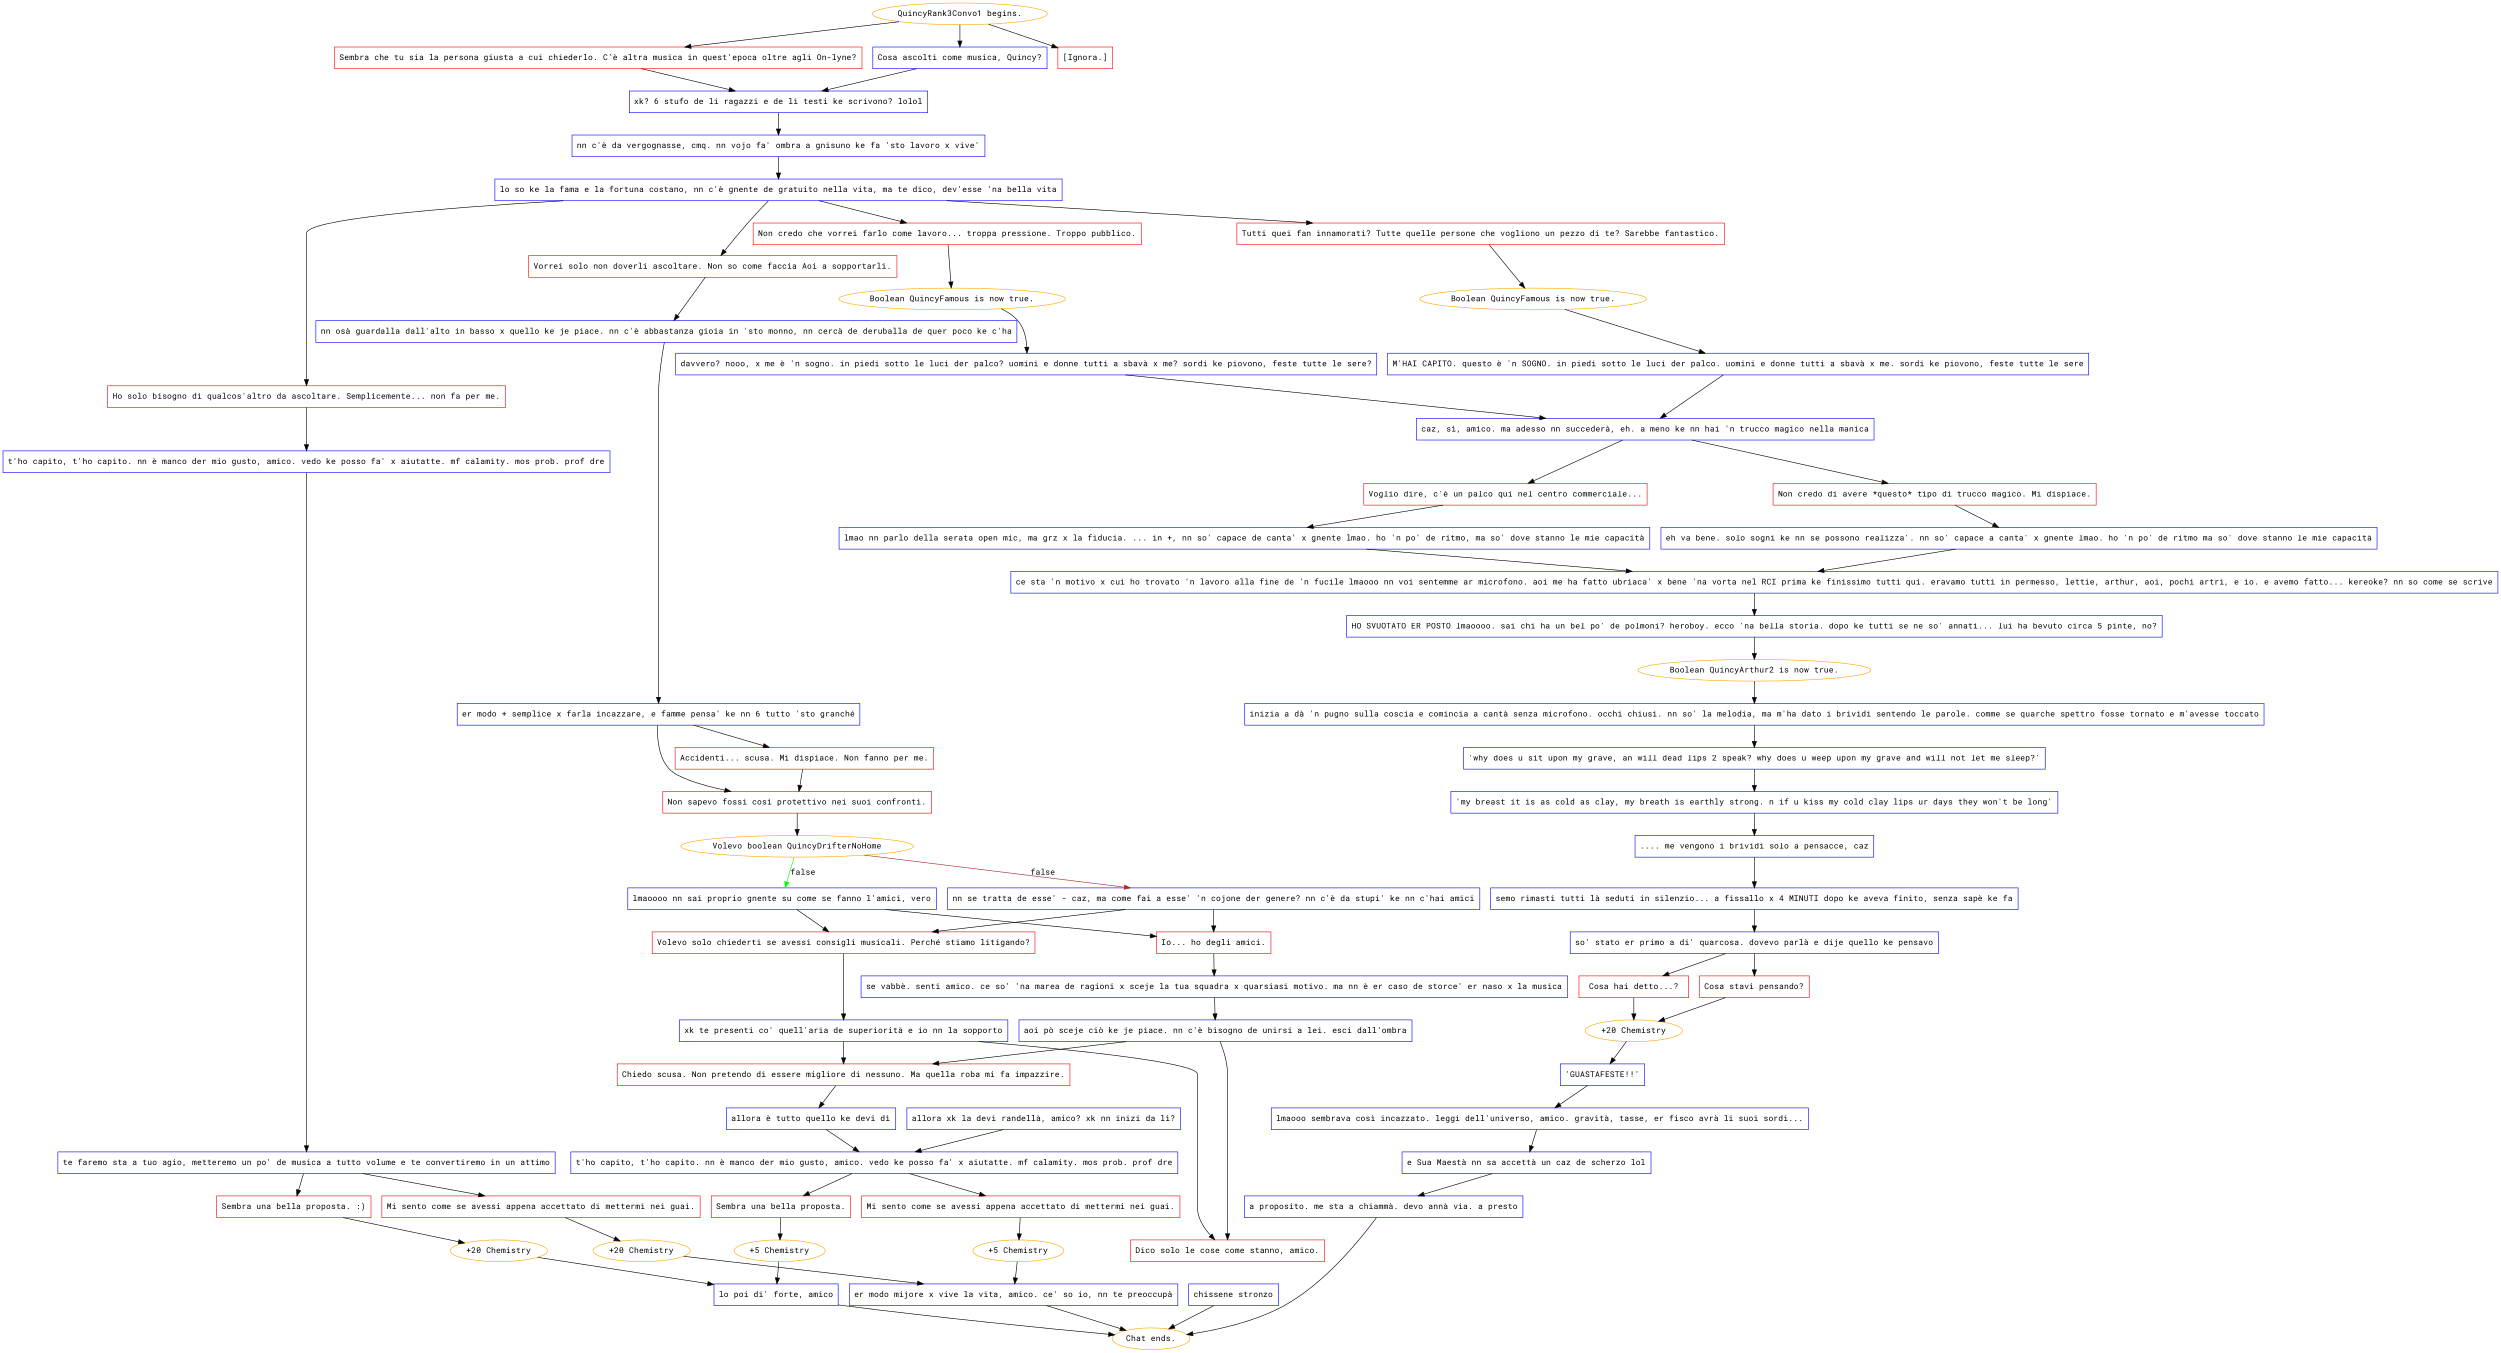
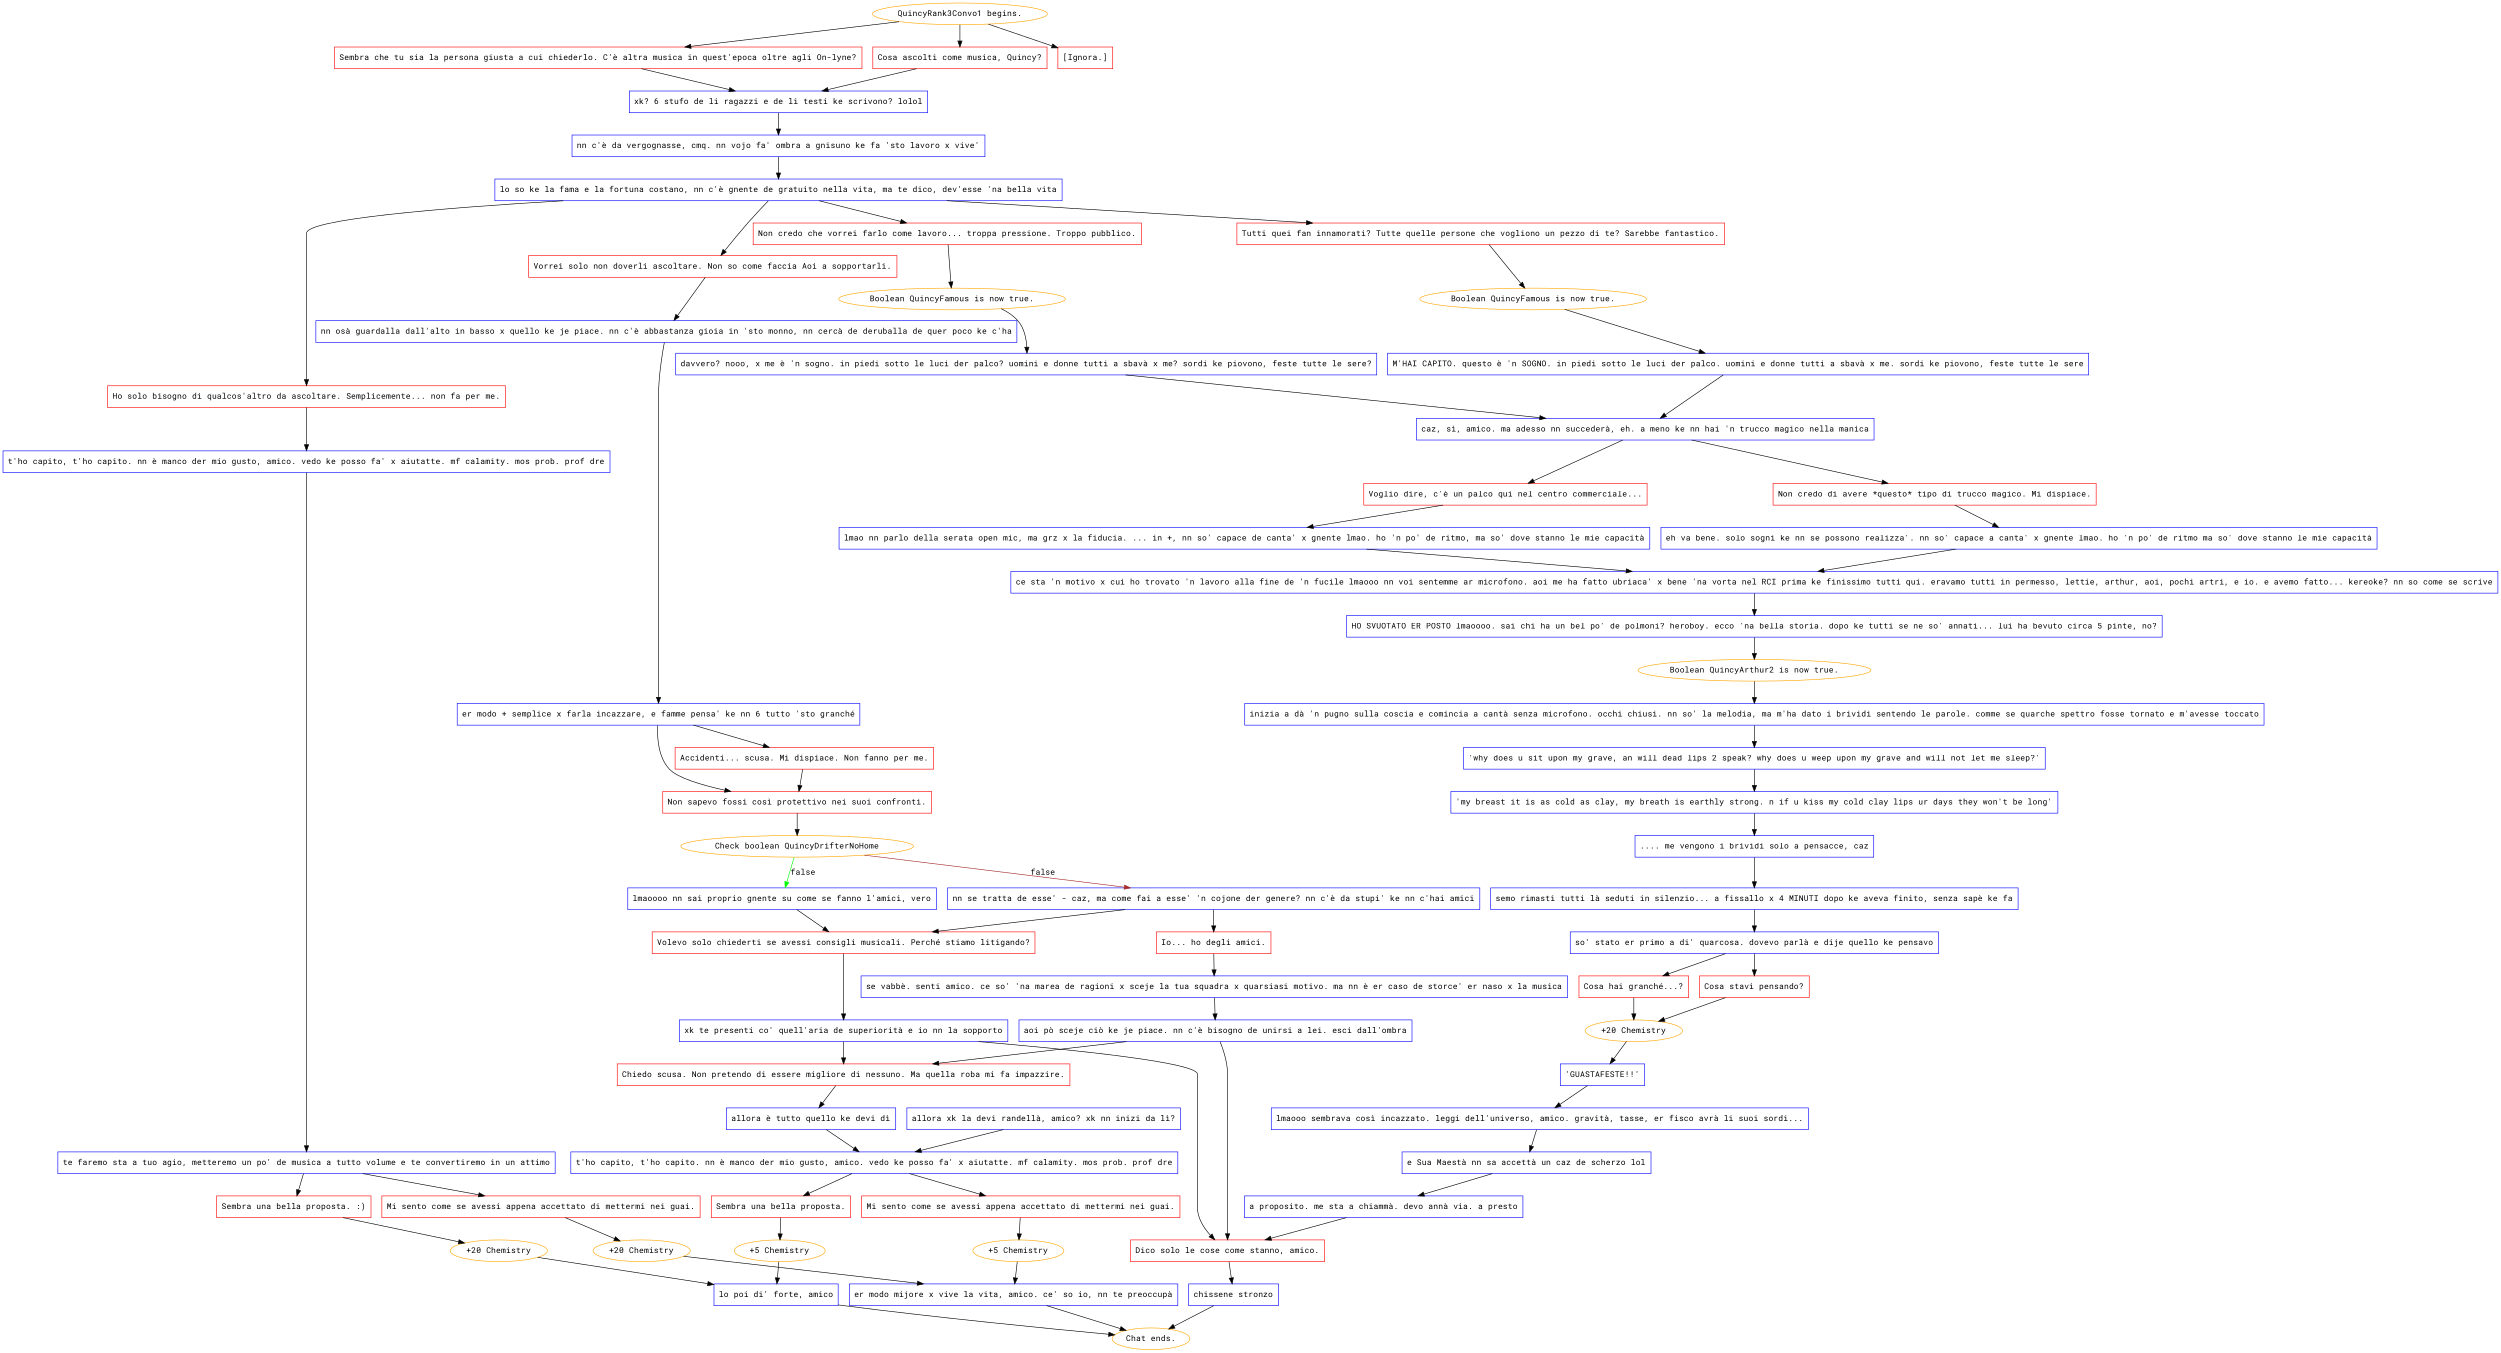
node "Cosa ascolti come musica, Quincy?": color blue -> red
node "Volevo boolean QuincyDrifterNoHome": label "Volevo boolean QuincyDrifterNoHome" -> "Check boolean QuincyDrifterNoHome"
edge "lmaoooo nn sai proprio gnente su come se fanno l'amici, vero" -> "Io... ho degli amici.": removed
node "Cosa hai detto...?": label "Cosa hai detto...?" -> "Cosa hai granché...?"
edge "Dico solo le cose come stanno, amico." -> "chissene stronzo": added
edge "a proposito. me sta a chiammà. devo annà via. a presto" -> "Chat ends.": now "a proposito. me sta a chiammà. devo annà via. a presto" -> "Dico solo le cose come stanno, amico."
